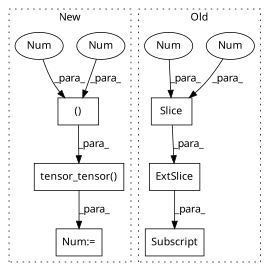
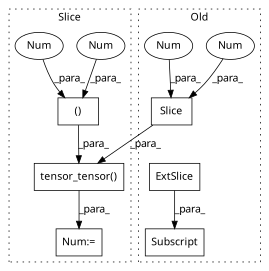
cluster "New": label "New" -> "Slice"
edge "Slice" -> "ExtSlice": now "Slice" -> "tensor_tensor()"
